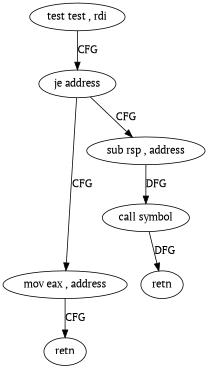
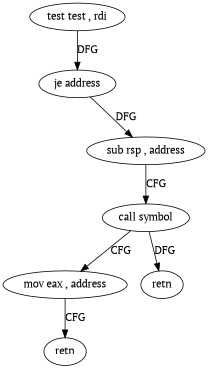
edge "test test , rdi" -> "je address": label "CFG" -> "DFG"
edge "je address" -> "sub rsp , address": label "CFG" -> "DFG"
edge "je address" -> "mov eax , address": now "call symbol" -> "mov eax , address"
edge "sub rsp , address" -> "call symbol": label "DFG" -> "CFG"
